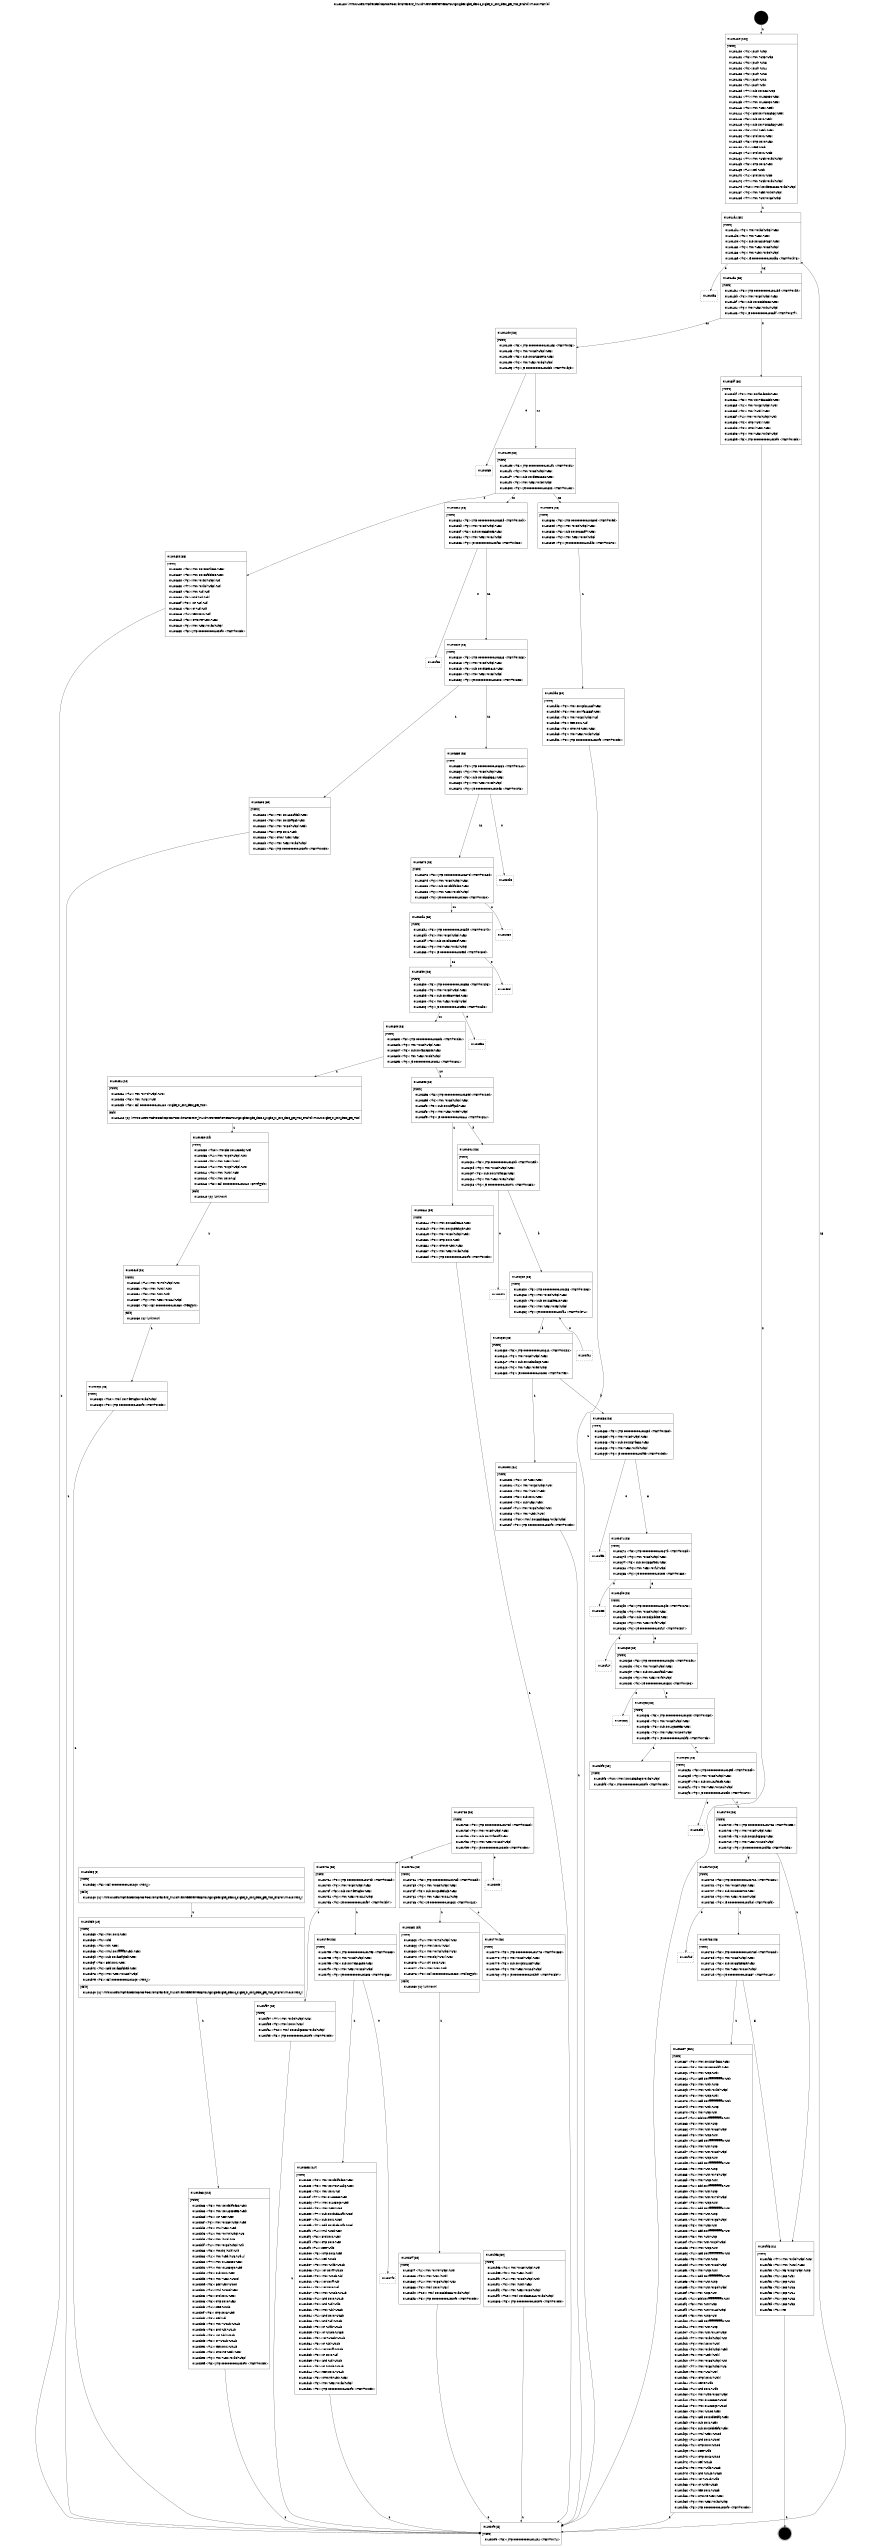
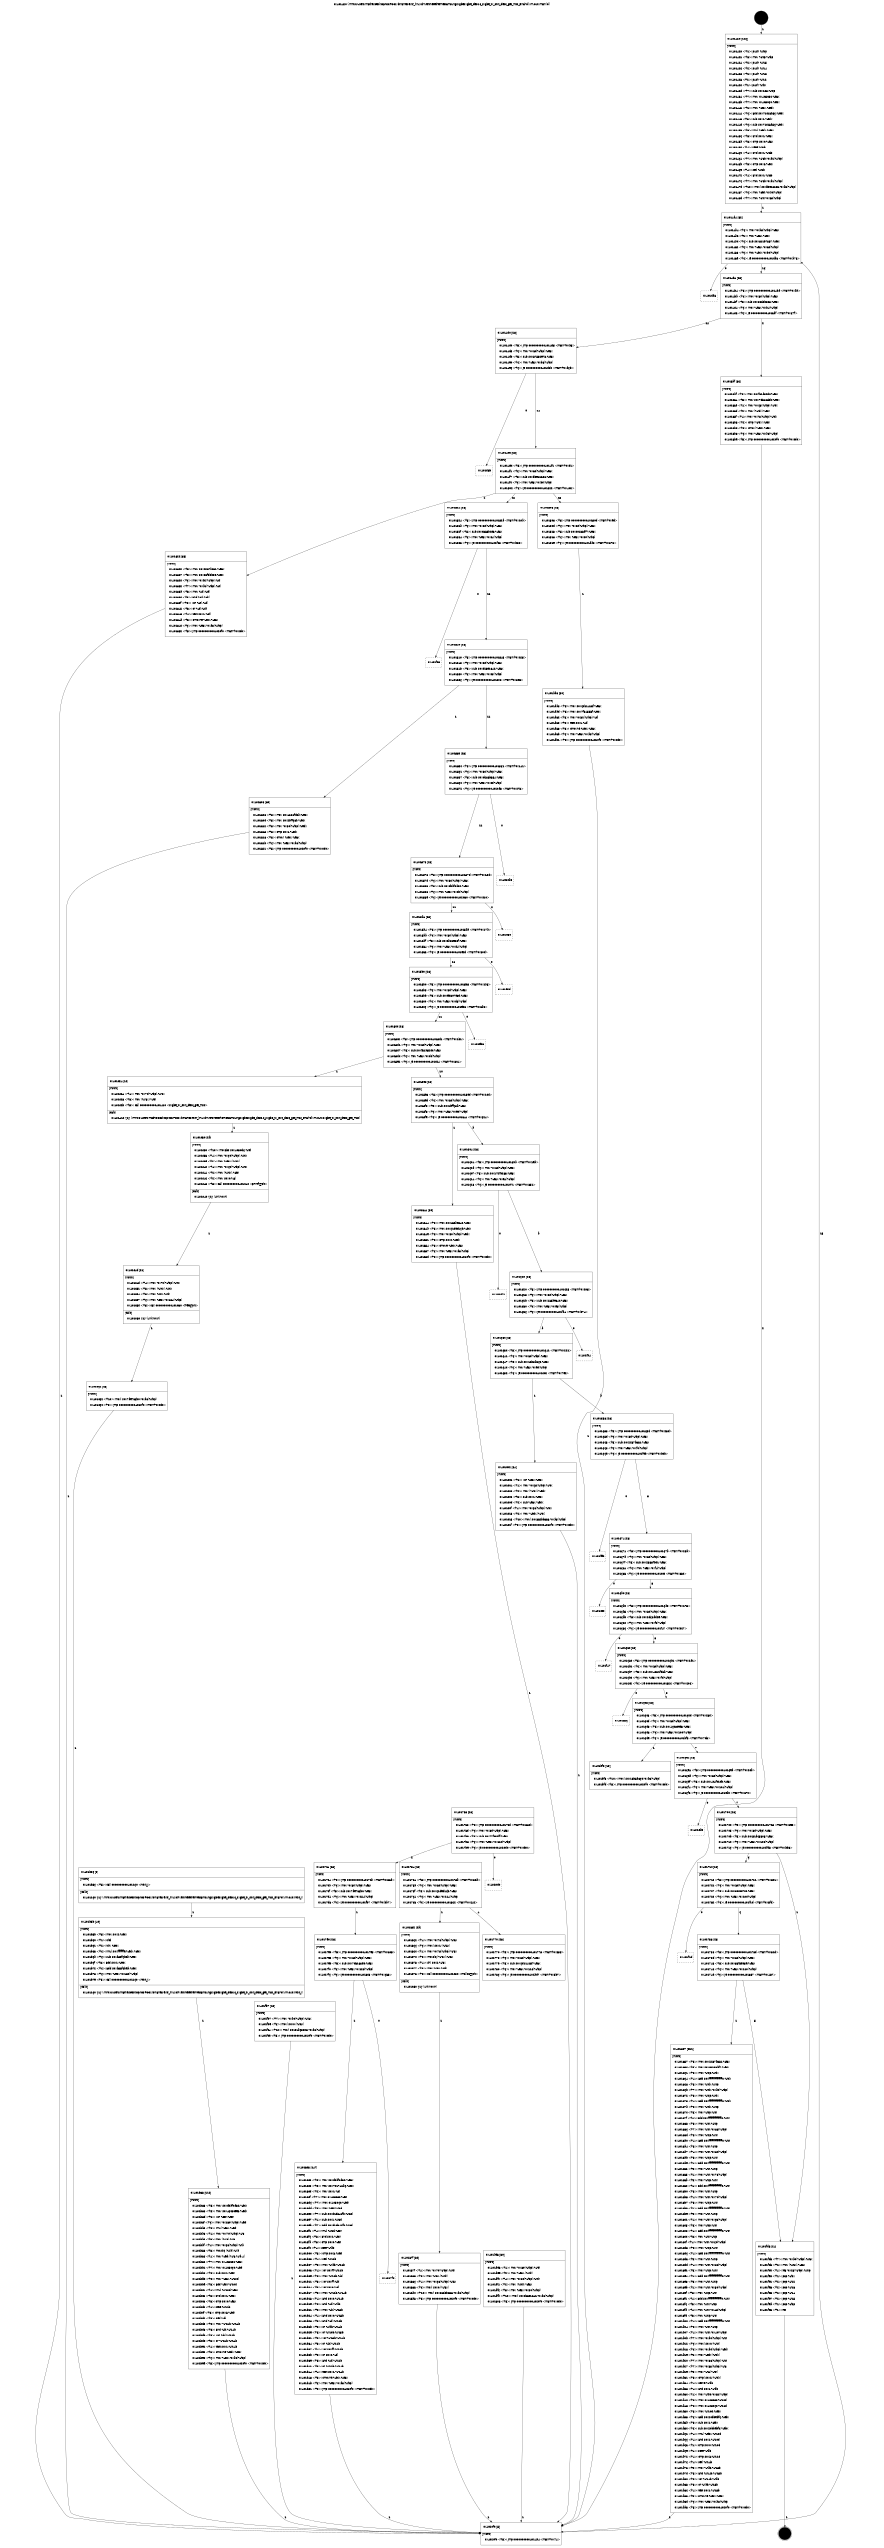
edge "0x401f94" -> "0x401620 [28]": reversed
edge "0x4017c4 [28]" -> "0x401fb7 [28]": removed, label "1"
